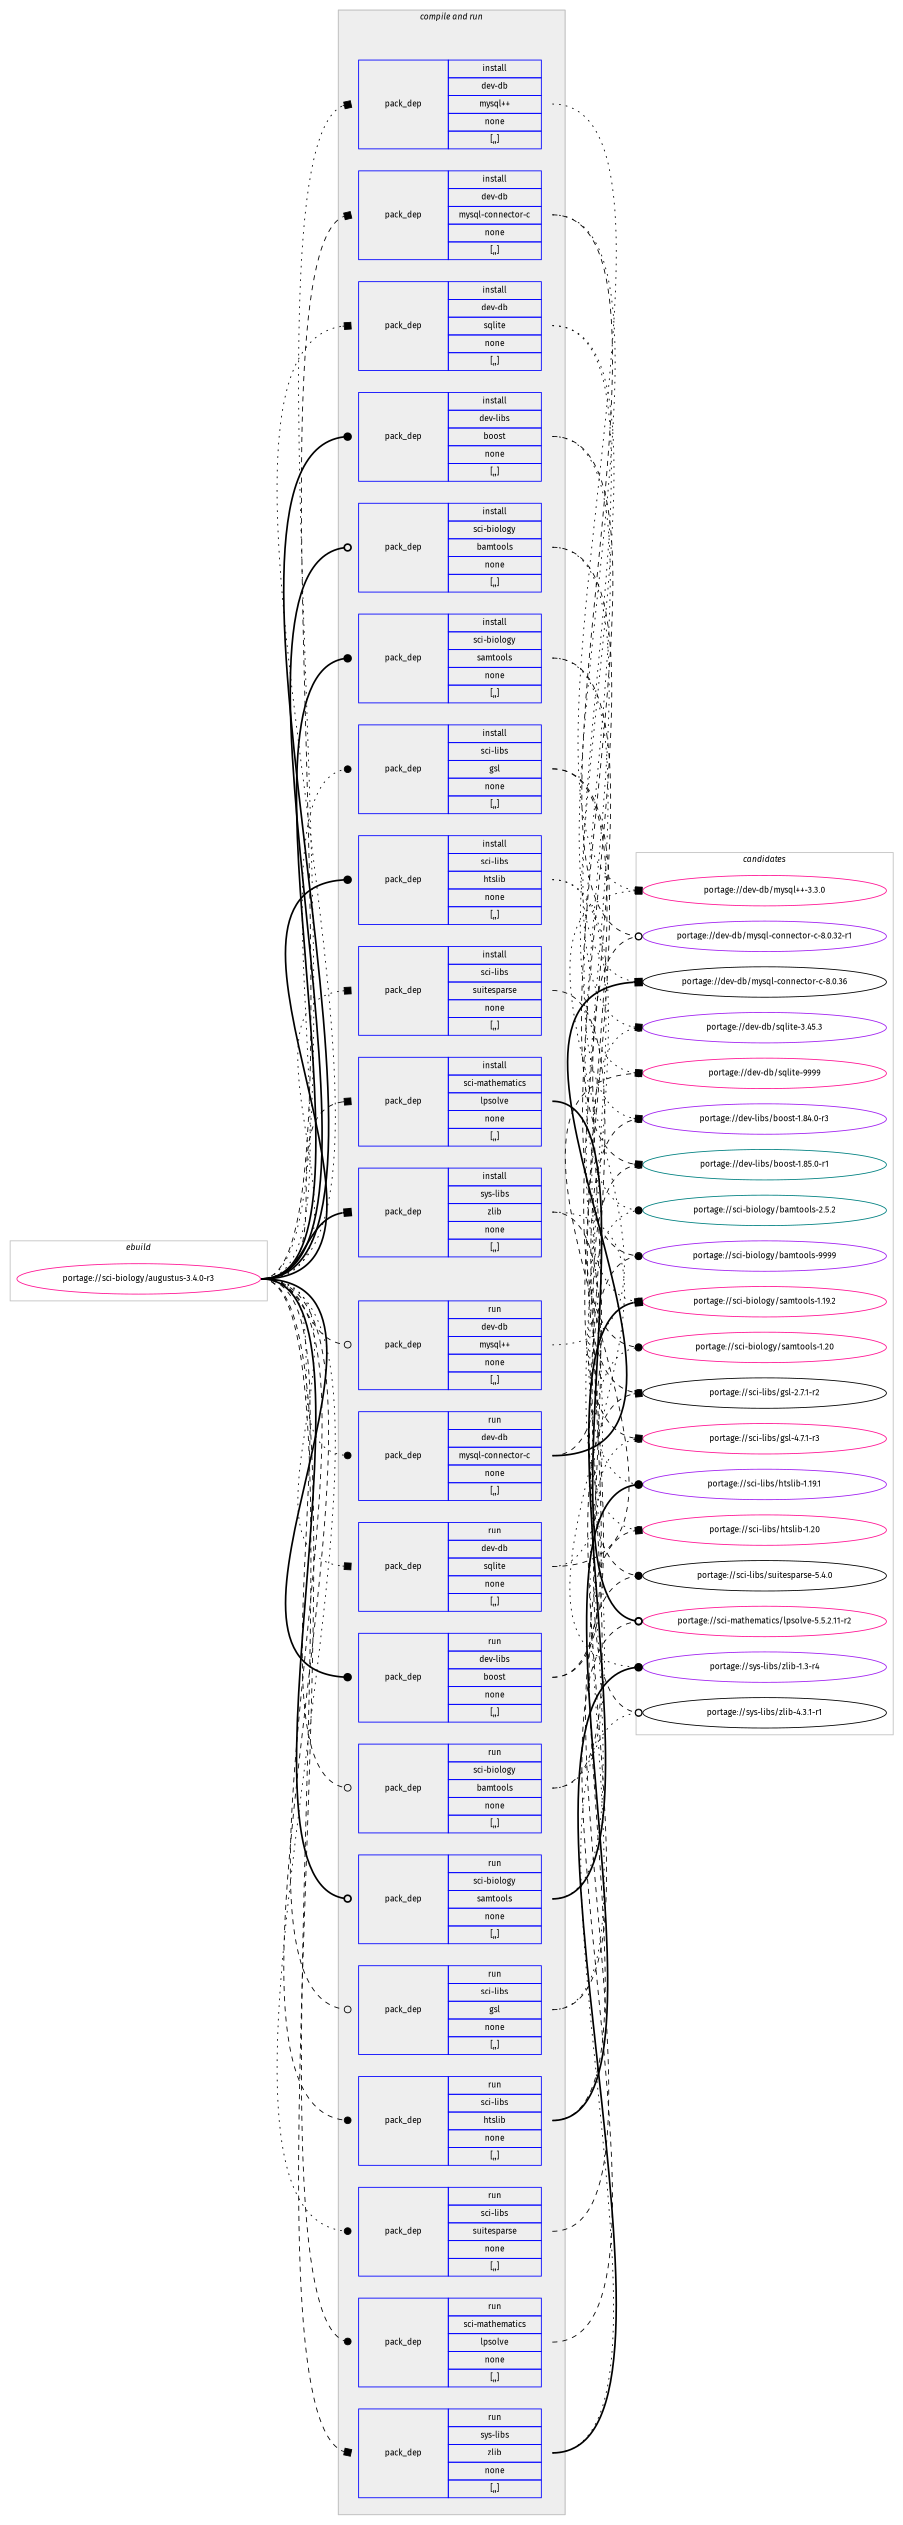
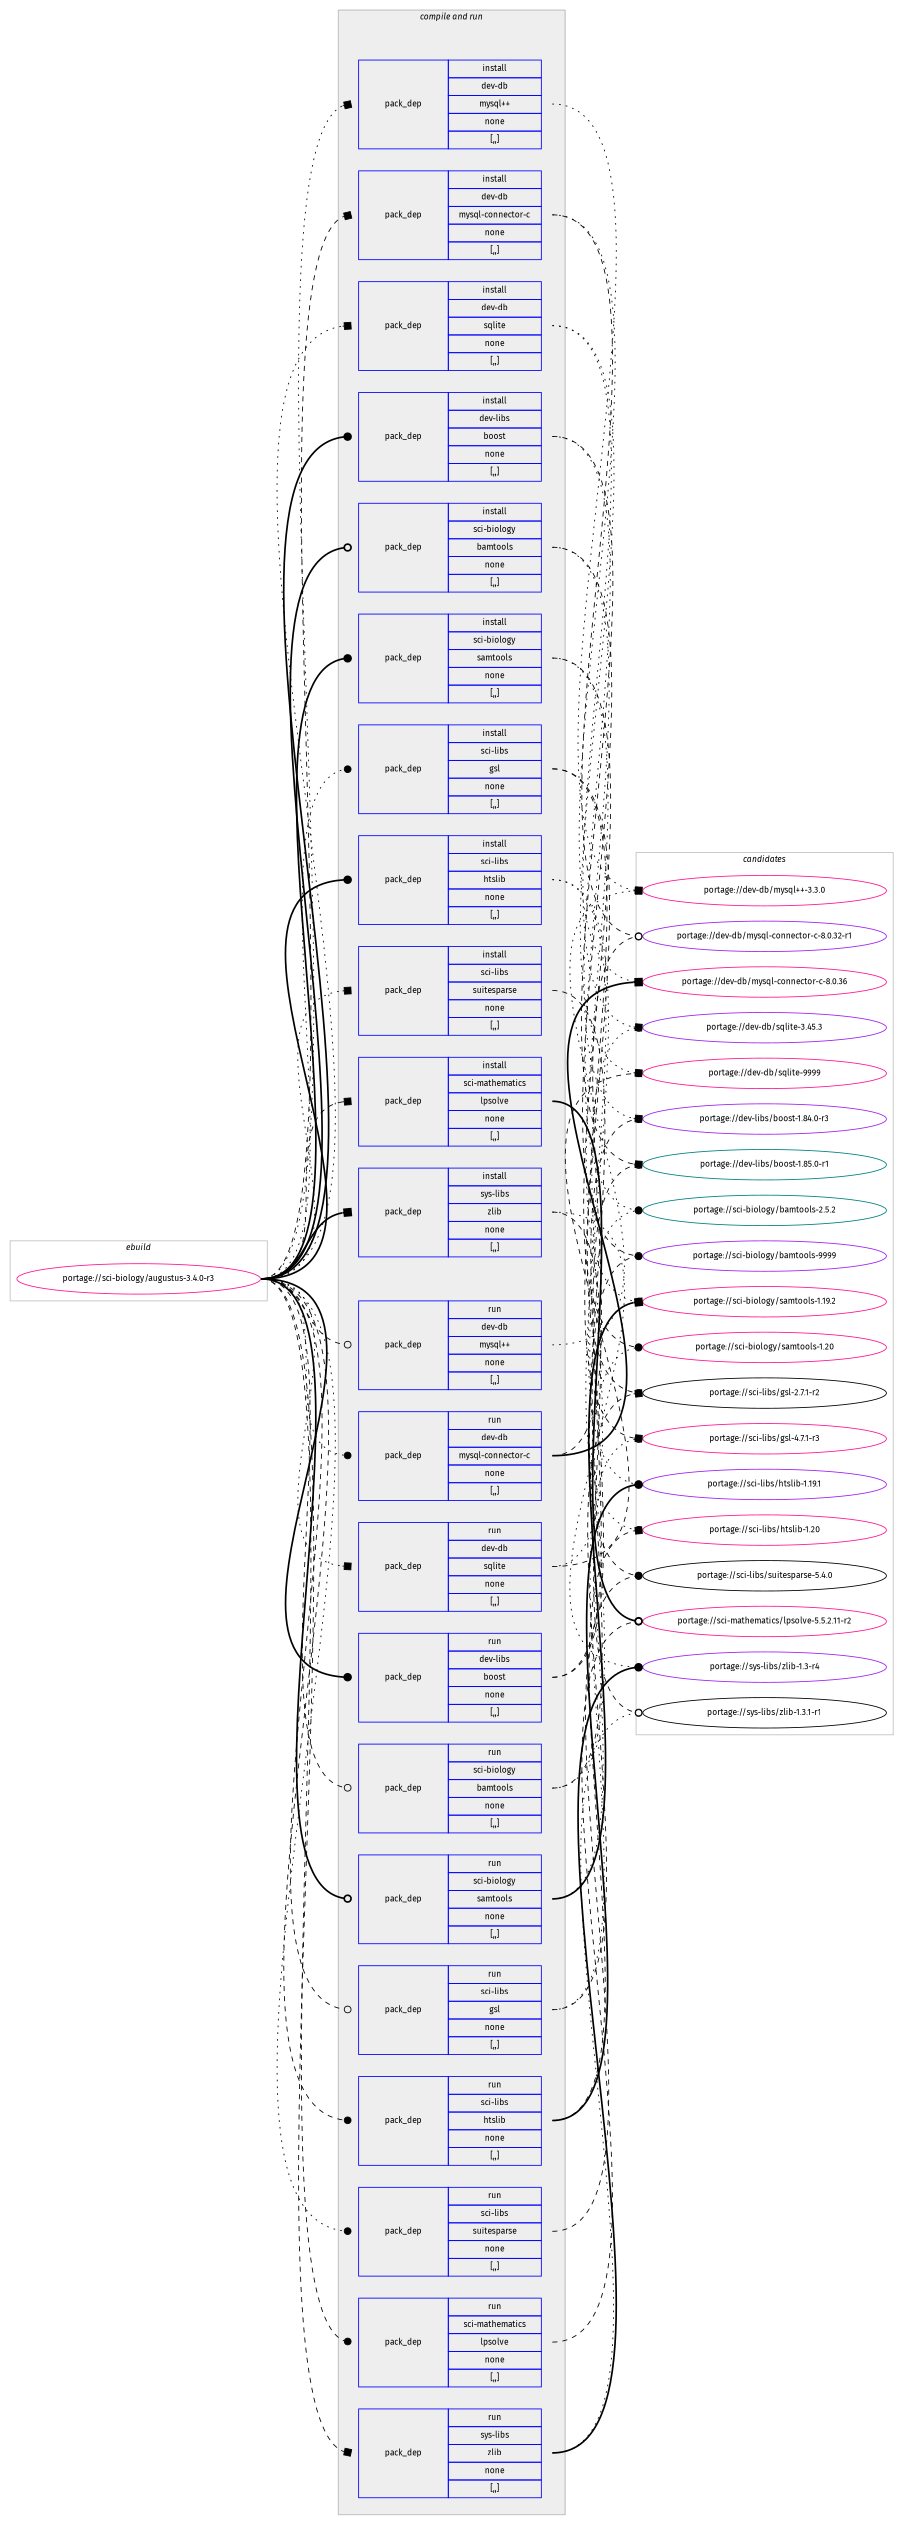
node "portage://dev-db/mysql-connector-c-8.0.36": color black -> deeppink
node "portage://sys-libs/zlib-4.3.1-r1": label "portage://sys-libs/zlib-4.3.1-r1" -> "portage://sys-libs/zlib-1.3.1-r1"
